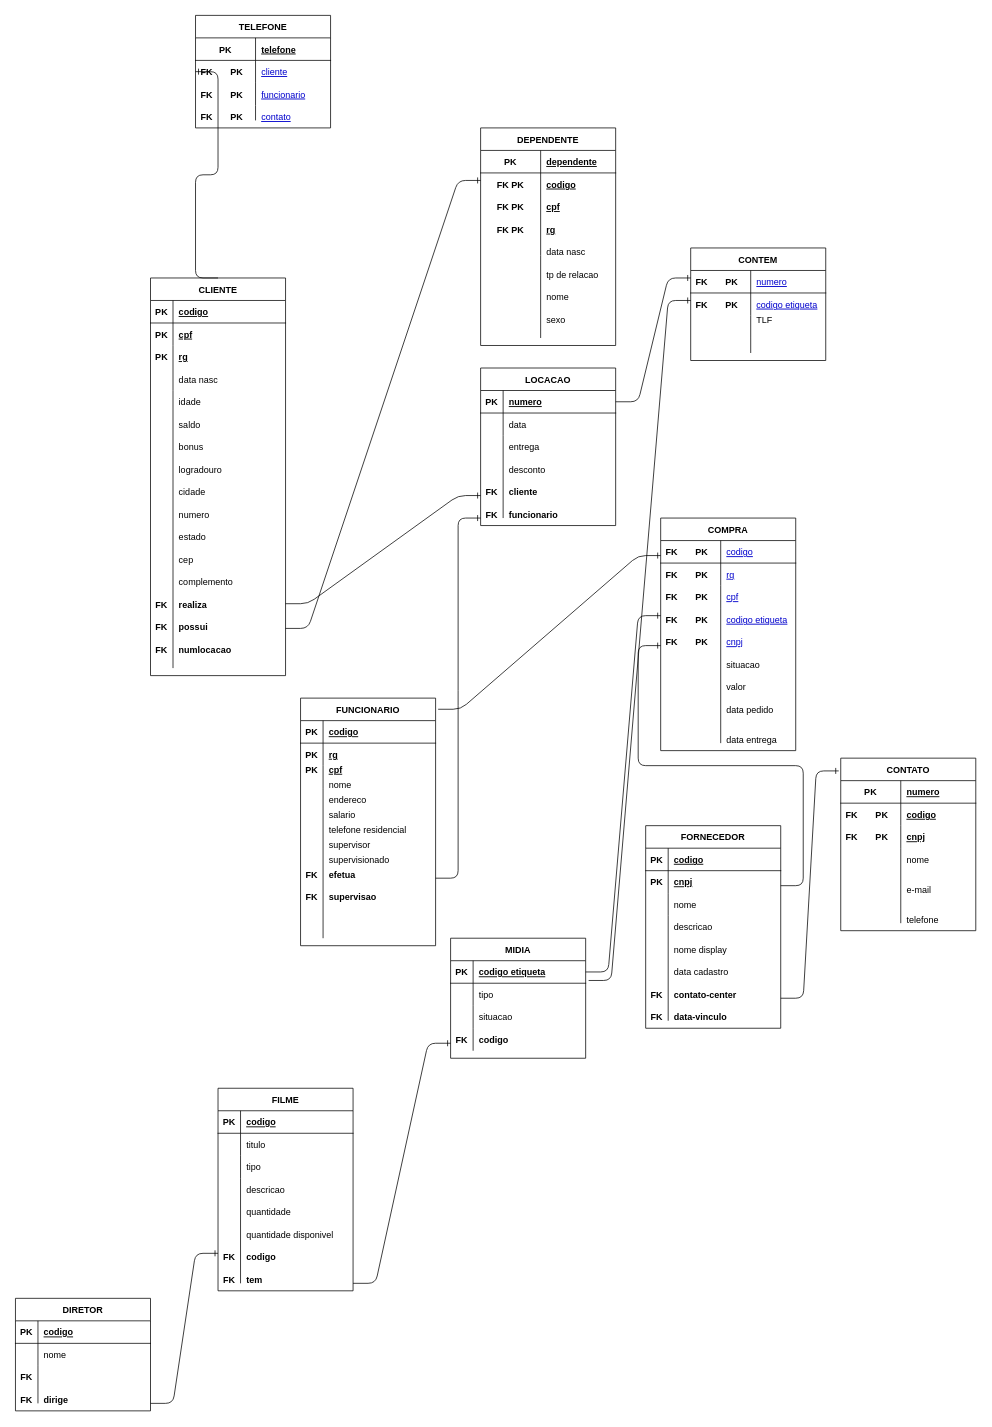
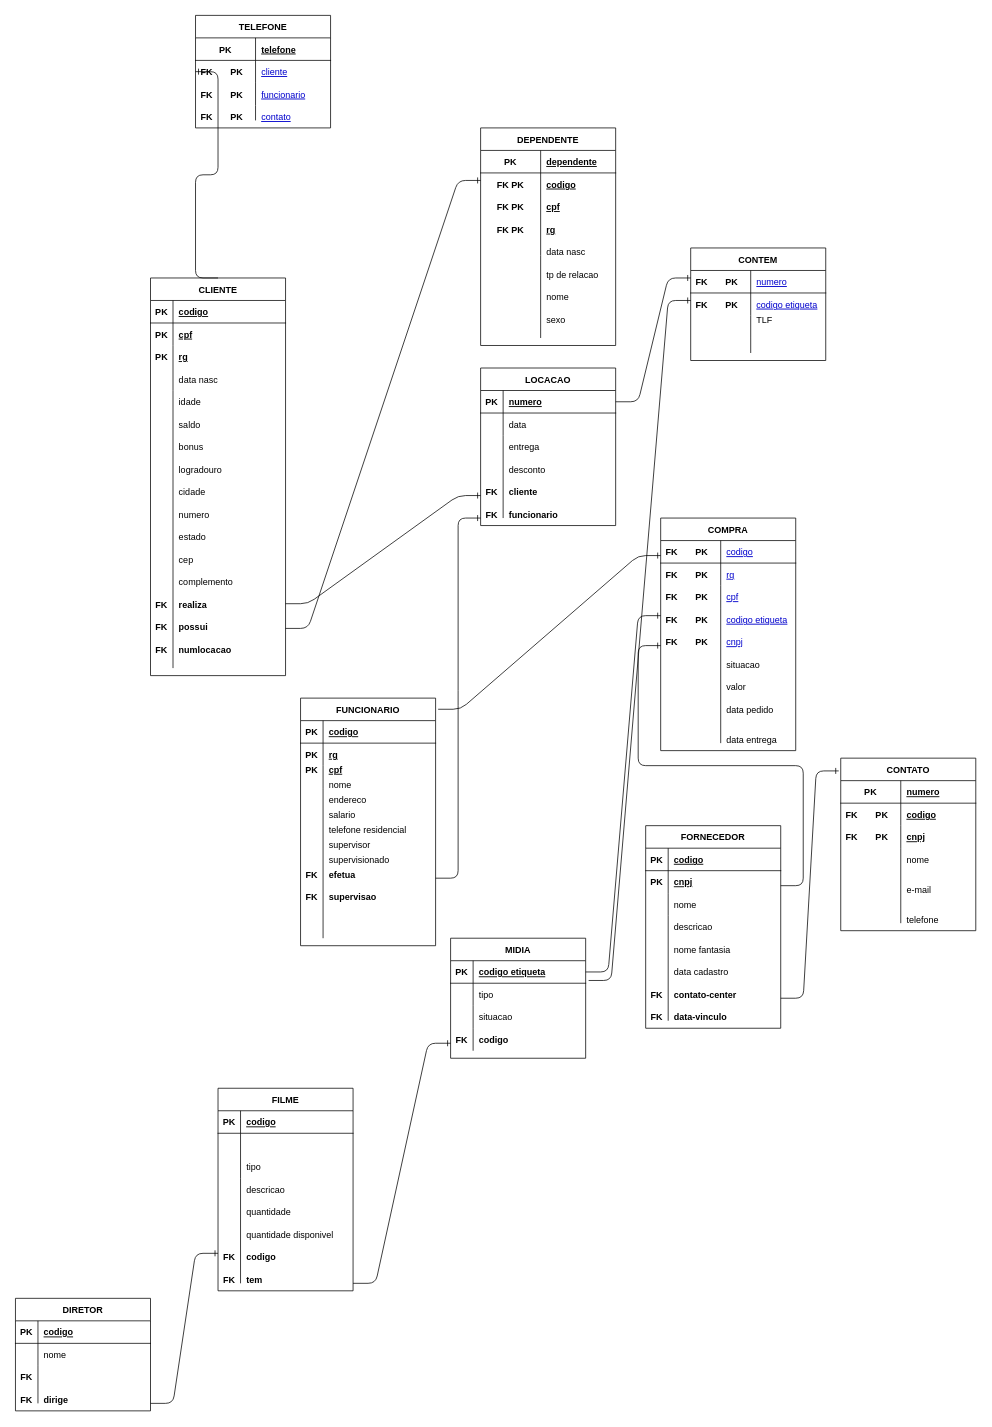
node "nome display": label "nome display" -> "nome fantasia"
node "titulo": removed
